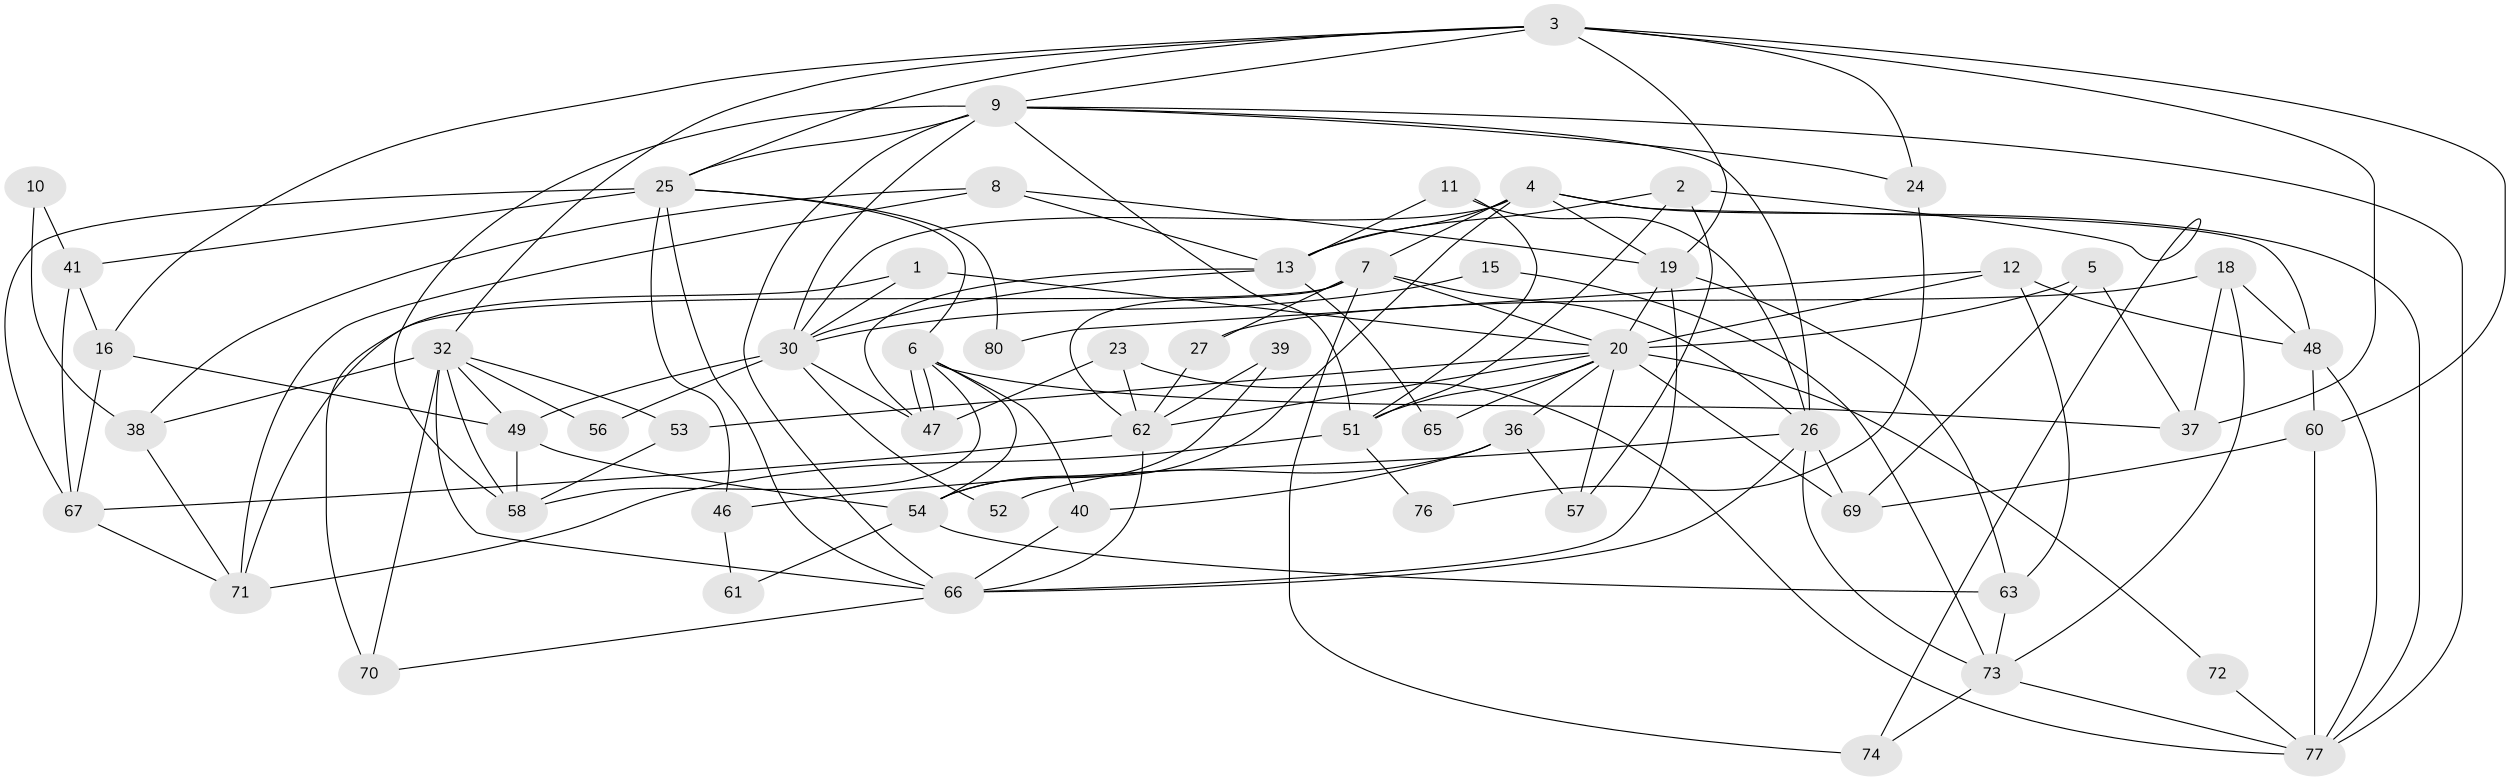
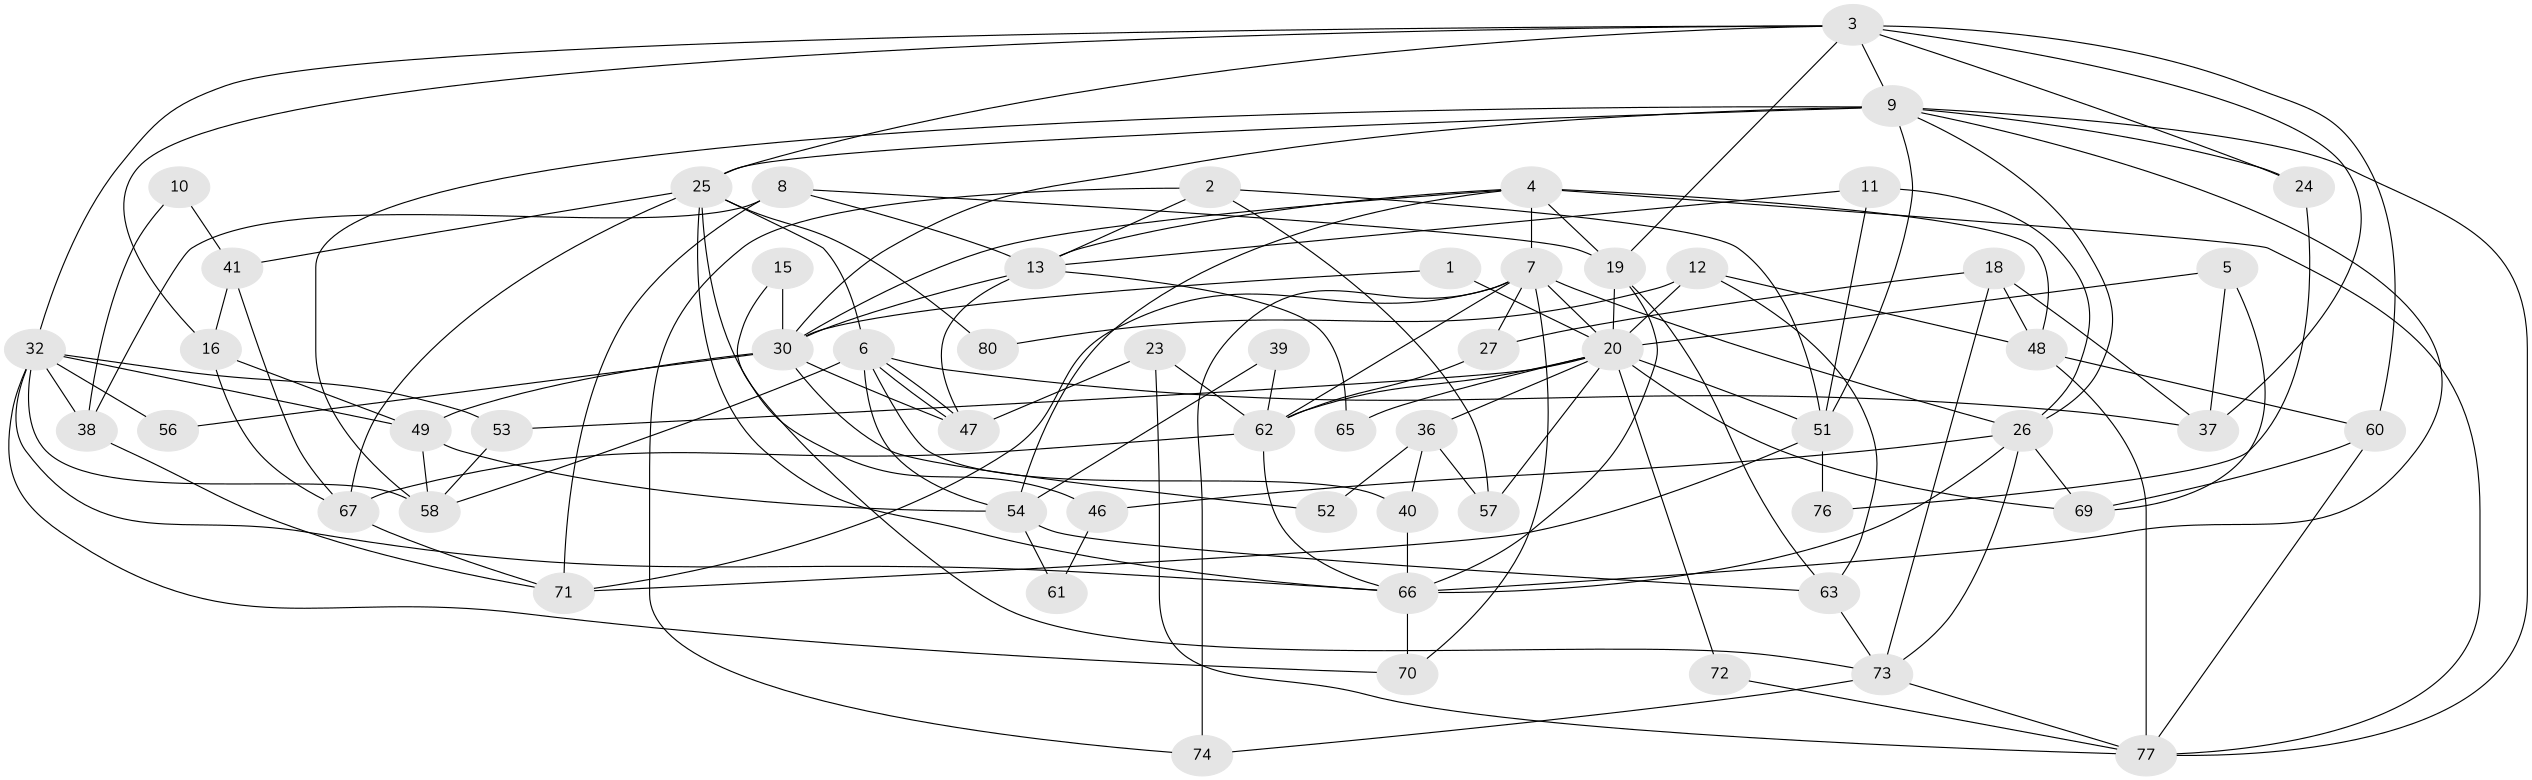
edge "1" -- "70": now "7" -- "70"
